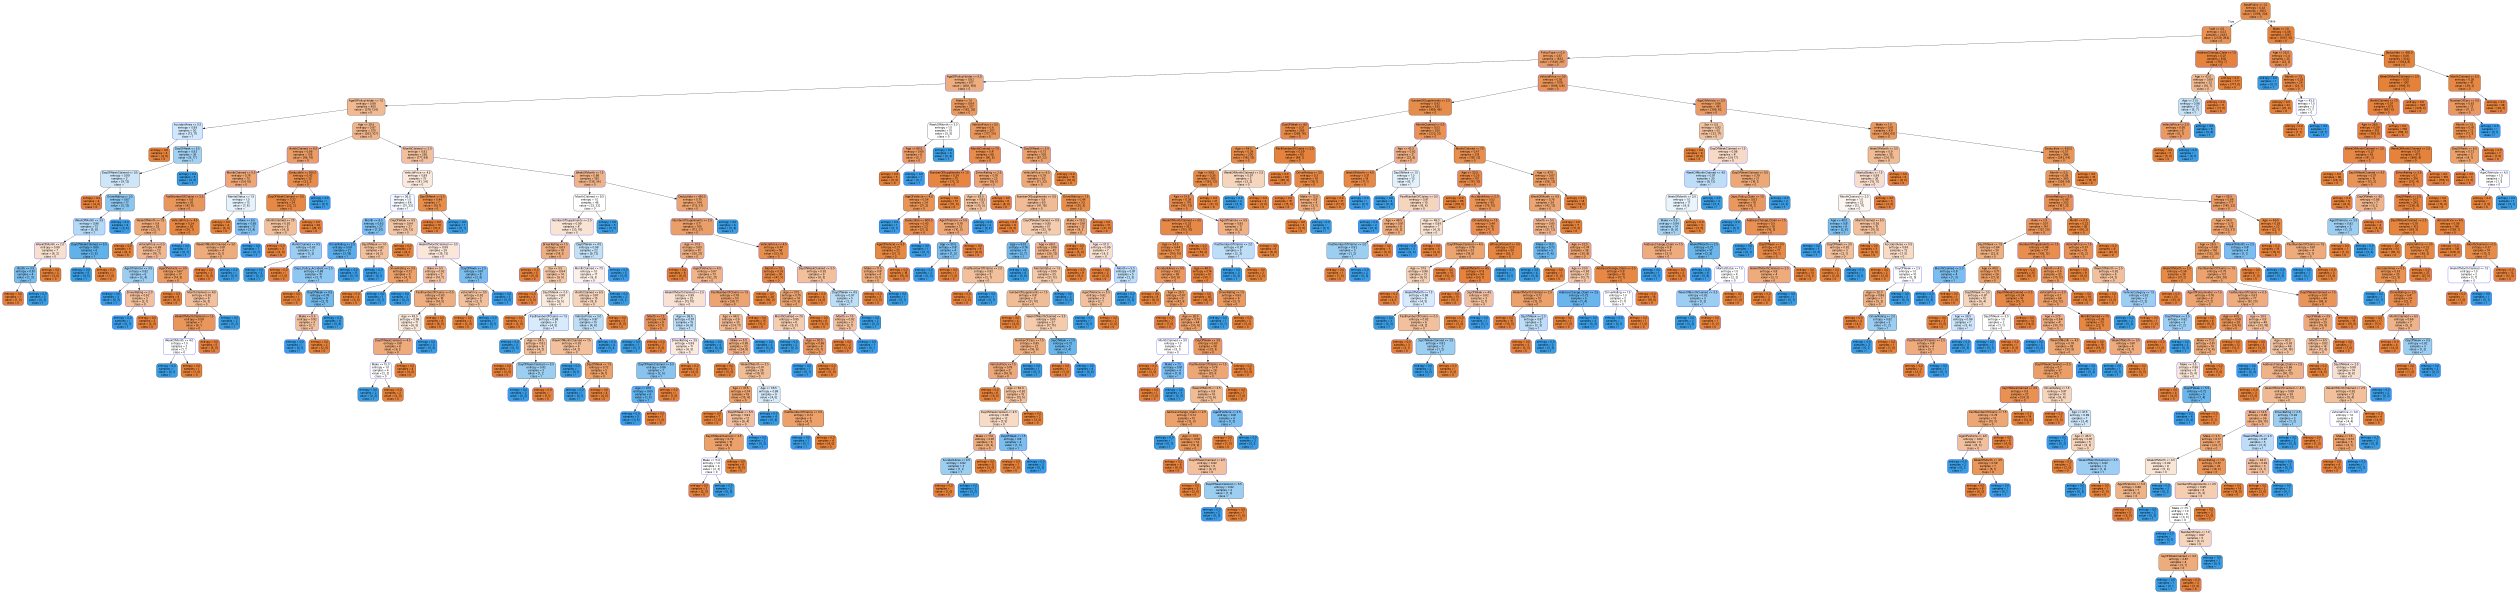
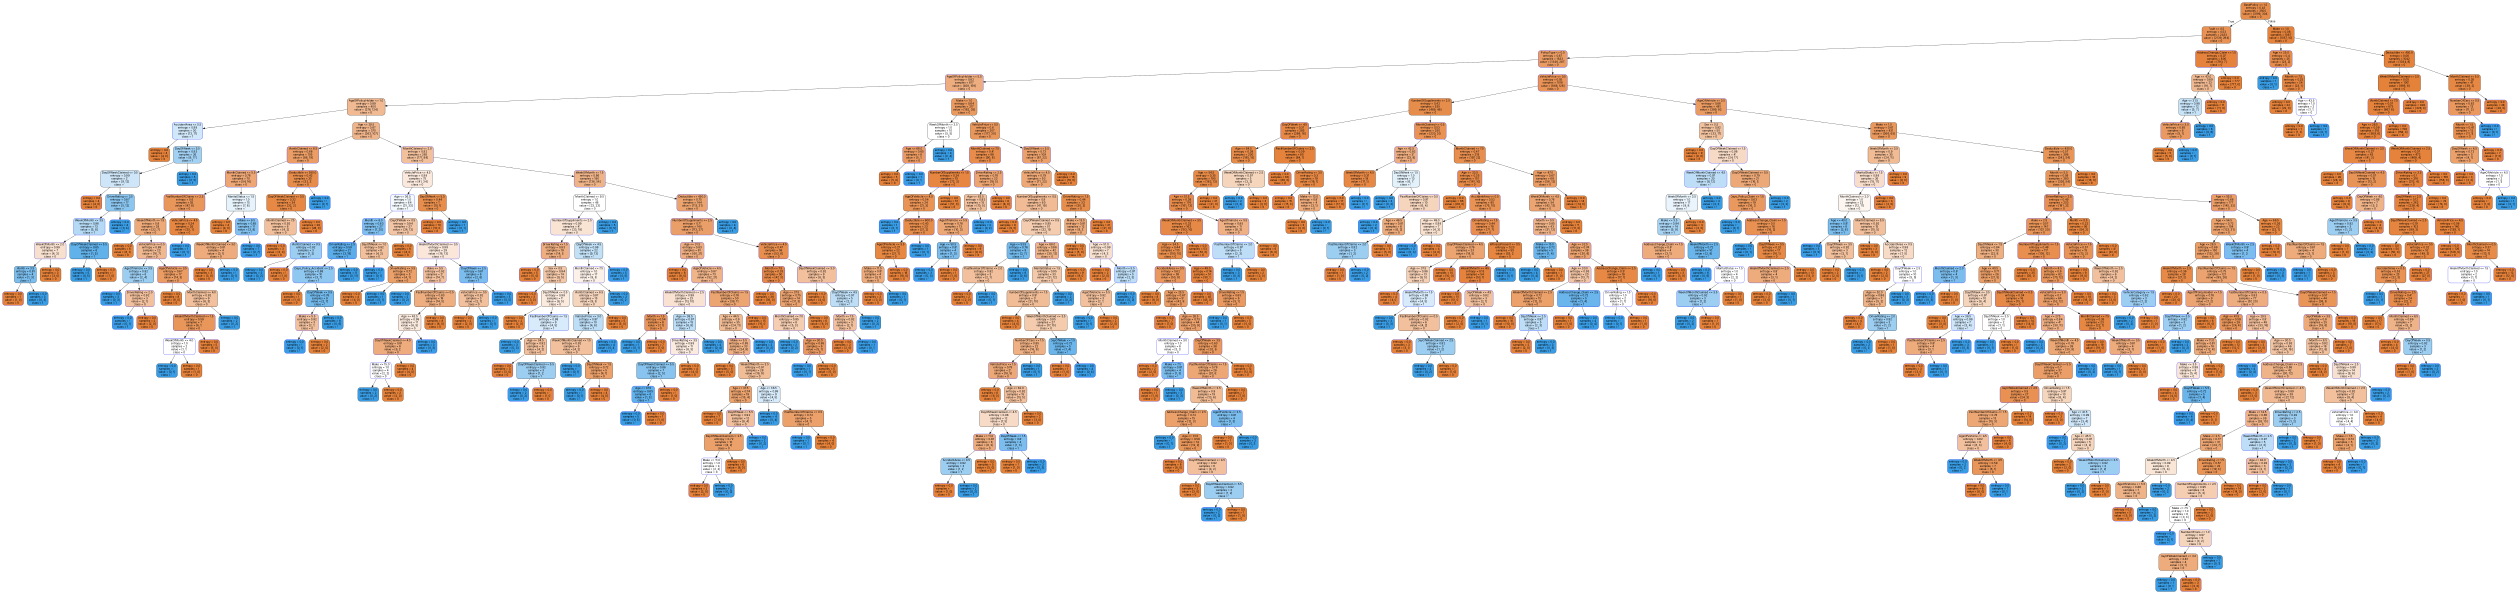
node "entropy = 0.0 samples = 36 value = [36, 0] class = 0": color black -> blue
